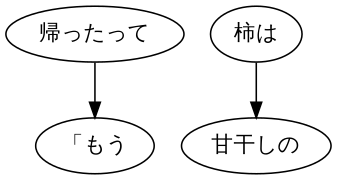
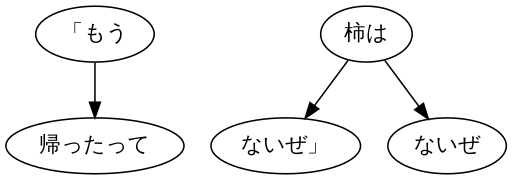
edge "帰ったって" -> "「もう": reversed
node "甘干しの": label "甘干しの" -> "ないぜ"
node "ないぜ」": added
